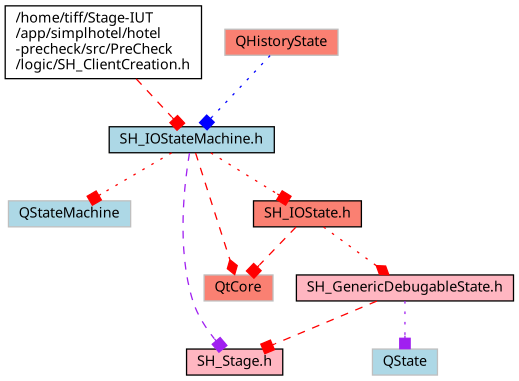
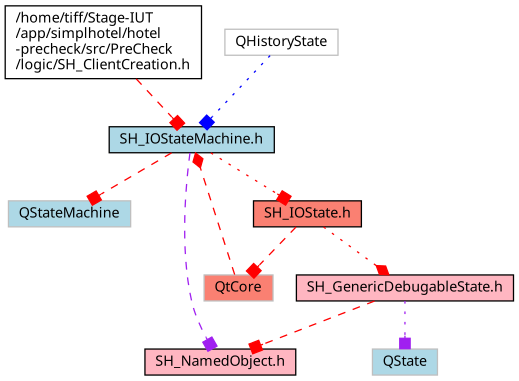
node "QHistoryState": fillcolor salmon -> white
edge "SH_IOStateMachine.h" -> "QStateMachine": style dotted -> dashed
edge "SH_IOStateMachine.h" -> "QtCore": reversed
node "SH_Stage.h": label "SH_Stage.h" -> "SH_NamedObject.h"
